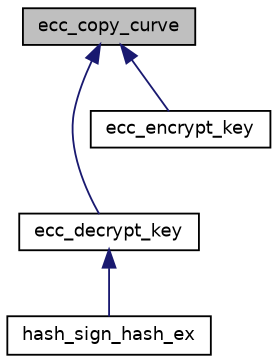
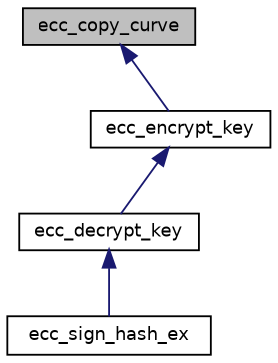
edge "ecc_decrypt_key" -> "ecc_copy_curve": now "ecc_decrypt_key" -> "ecc_encrypt_key"
node "hash_sign_hash_ex": label "hash_sign_hash_ex" -> "ecc_sign_hash_ex"
